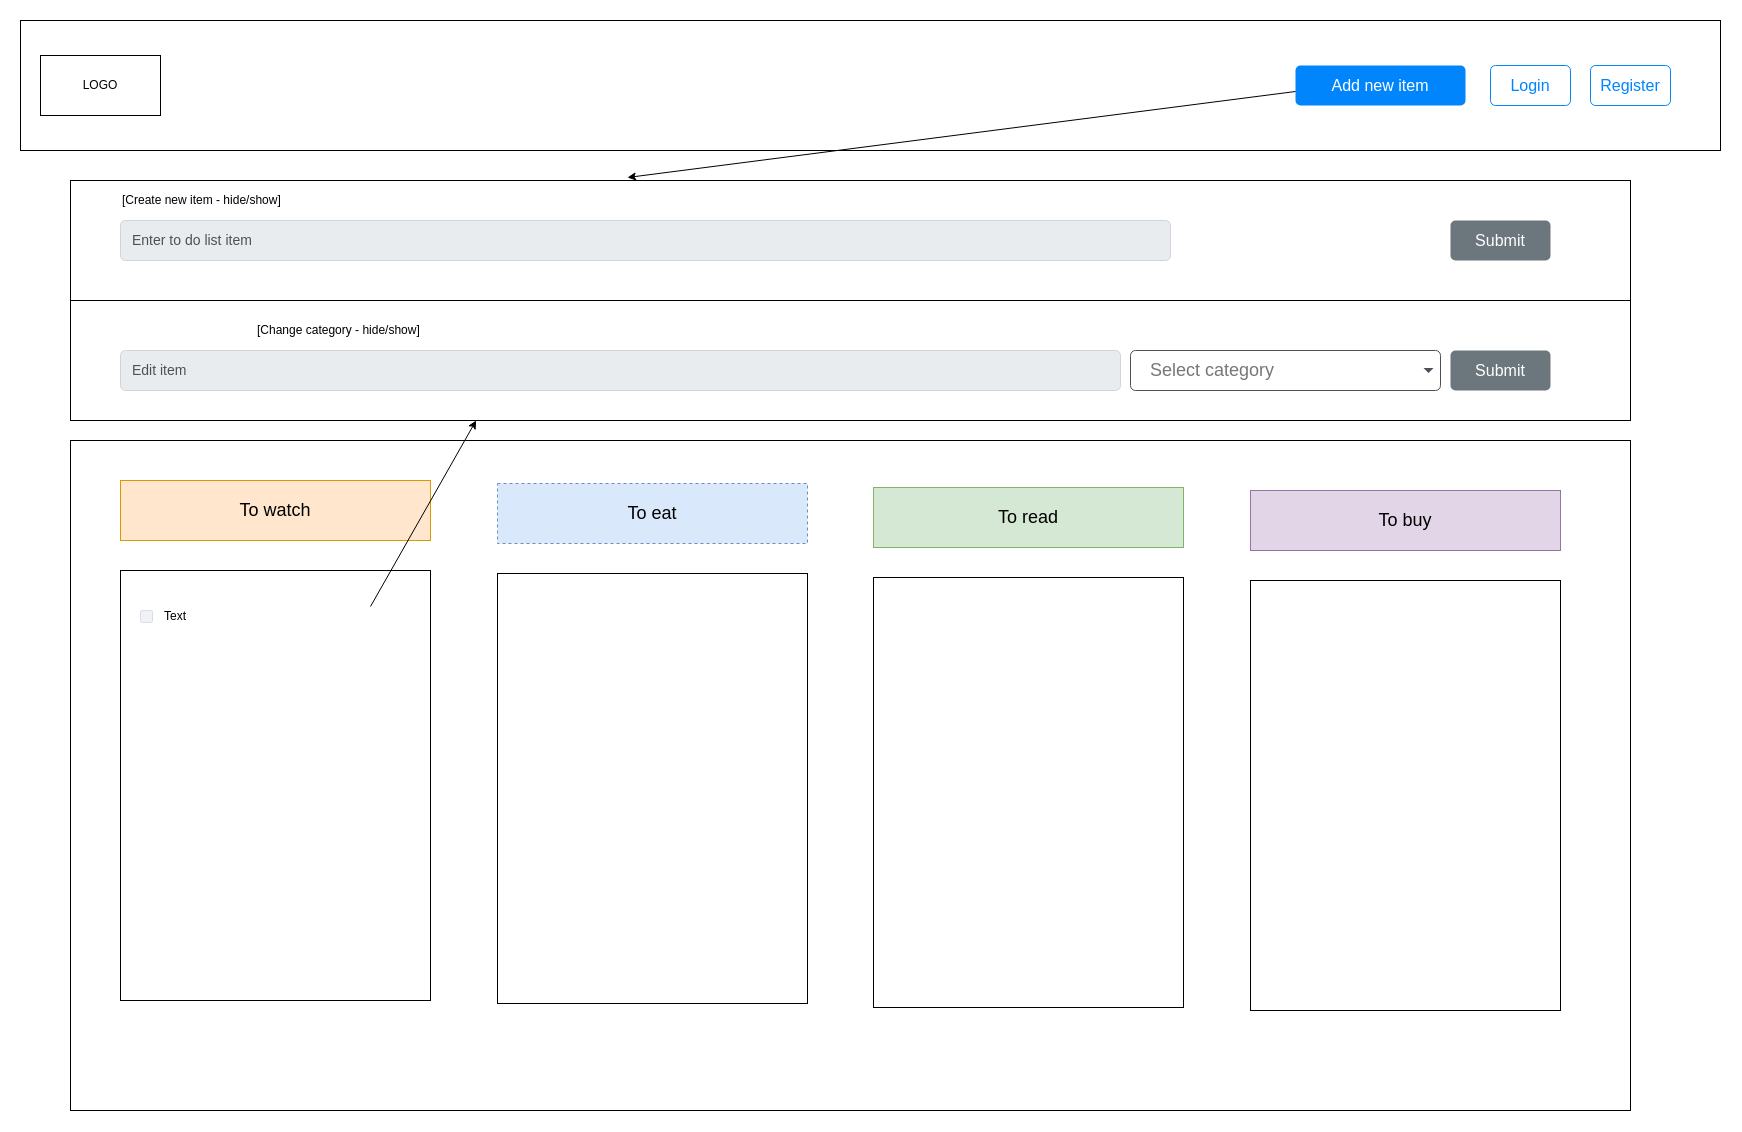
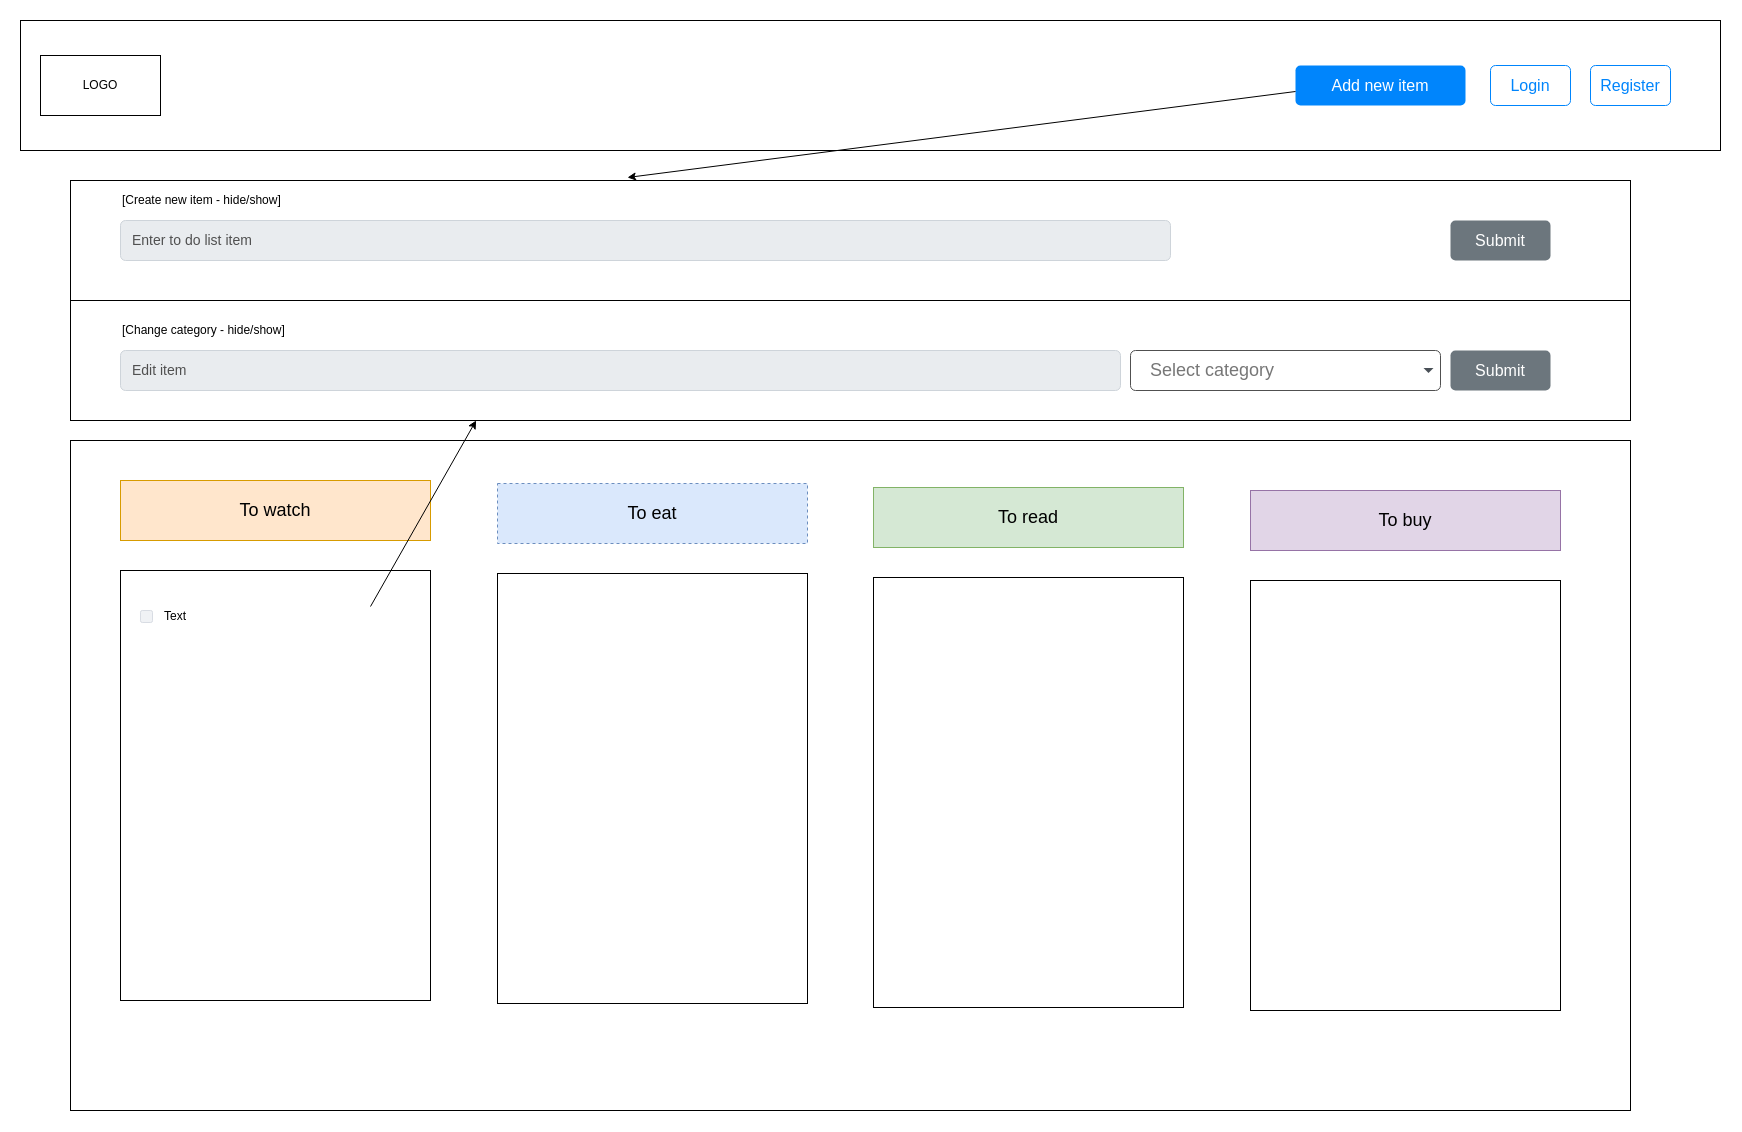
node "[Change category - hide/show]": moved (361, 331) -> (226, 331)
